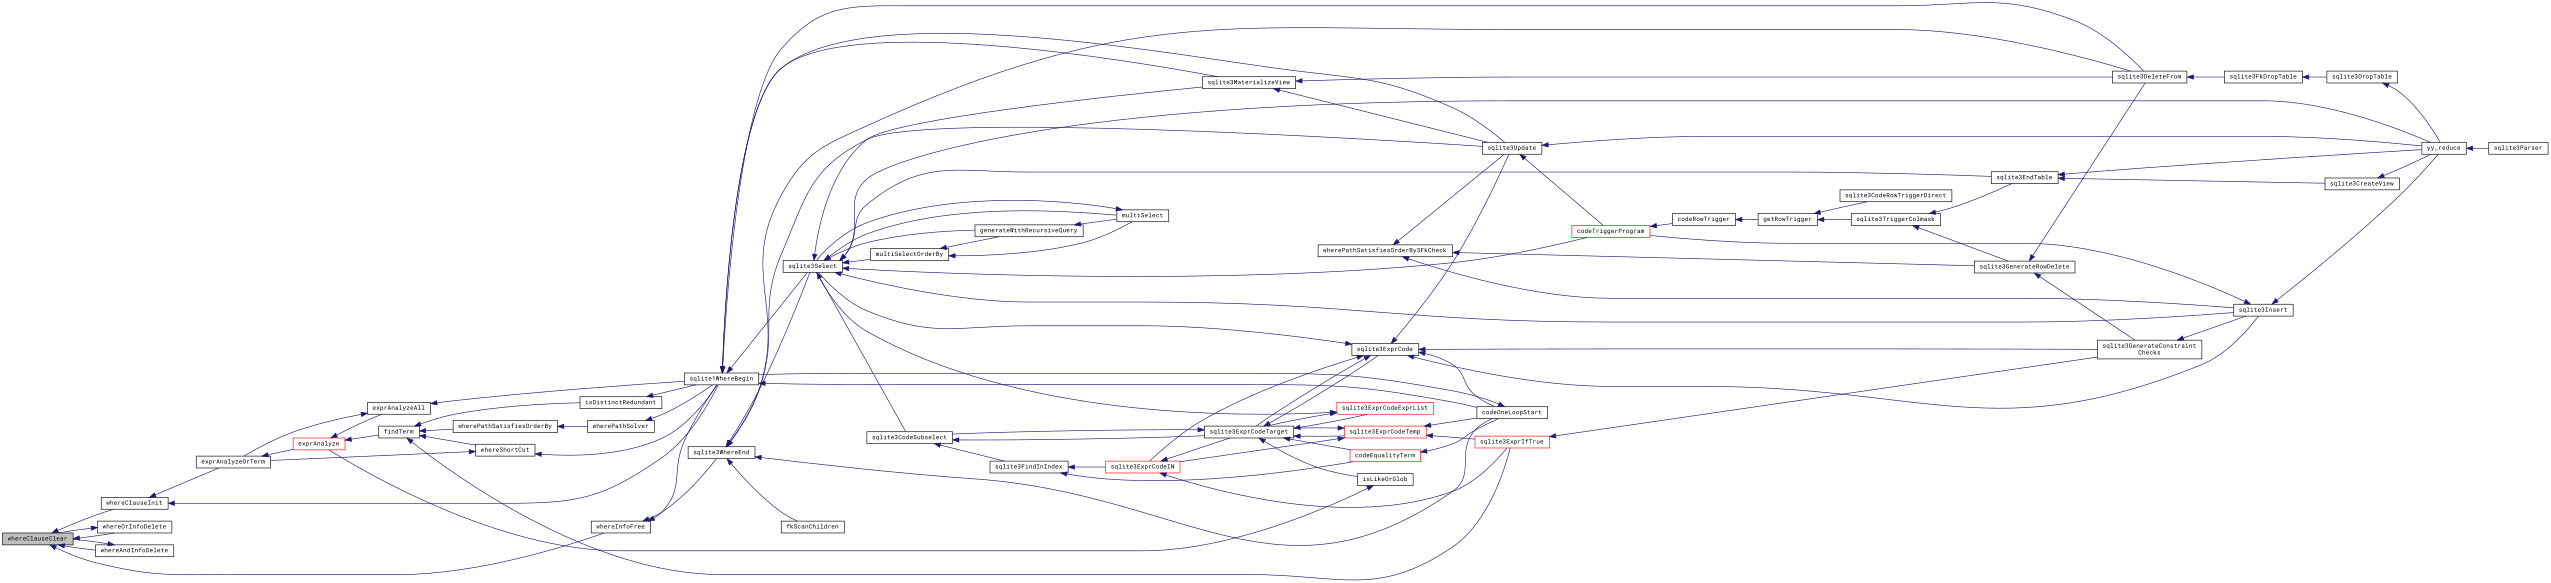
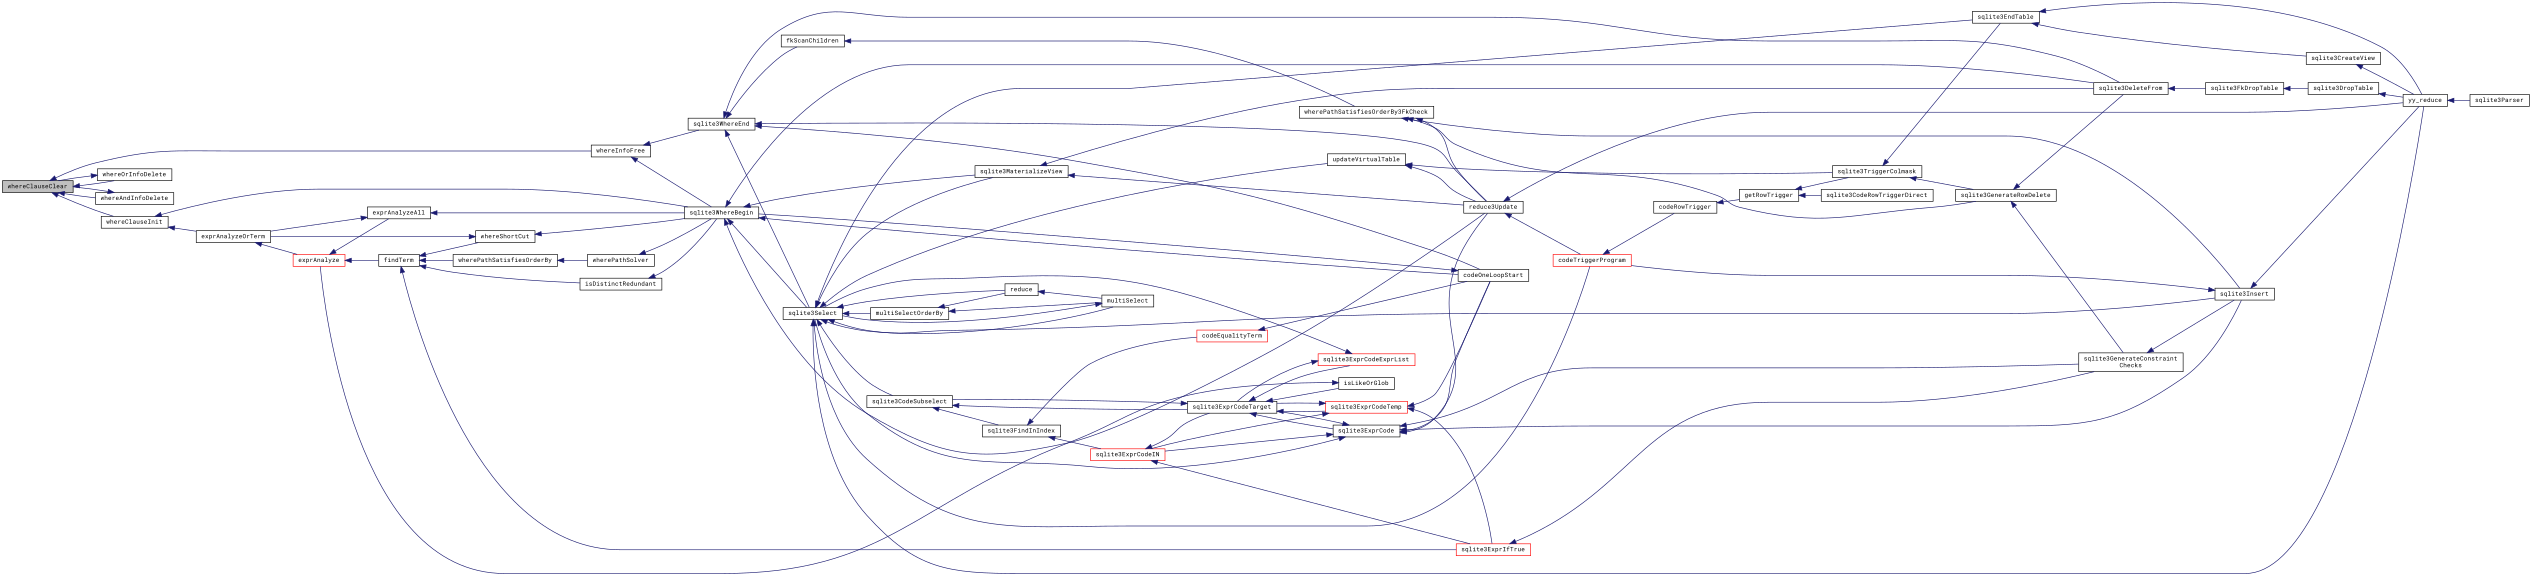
edge "wherePathSatisfiesOrderBy3FkCheck" -> "fkScanChildren": added
node "sqlite3Update": label "sqlite3Update" -> "reduce3Update"
node "updateVirtualTable": added
node "generateWithRecursiveQuery": label "generateWithRecursiveQuery" -> "reduce"
node "sqlite1WhereBegin": label "sqlite1WhereBegin" -> "sqlite3WhereBegin"
edge "codeEqualityTerm" -> "sqlite3ExprCodeTarget": removed
